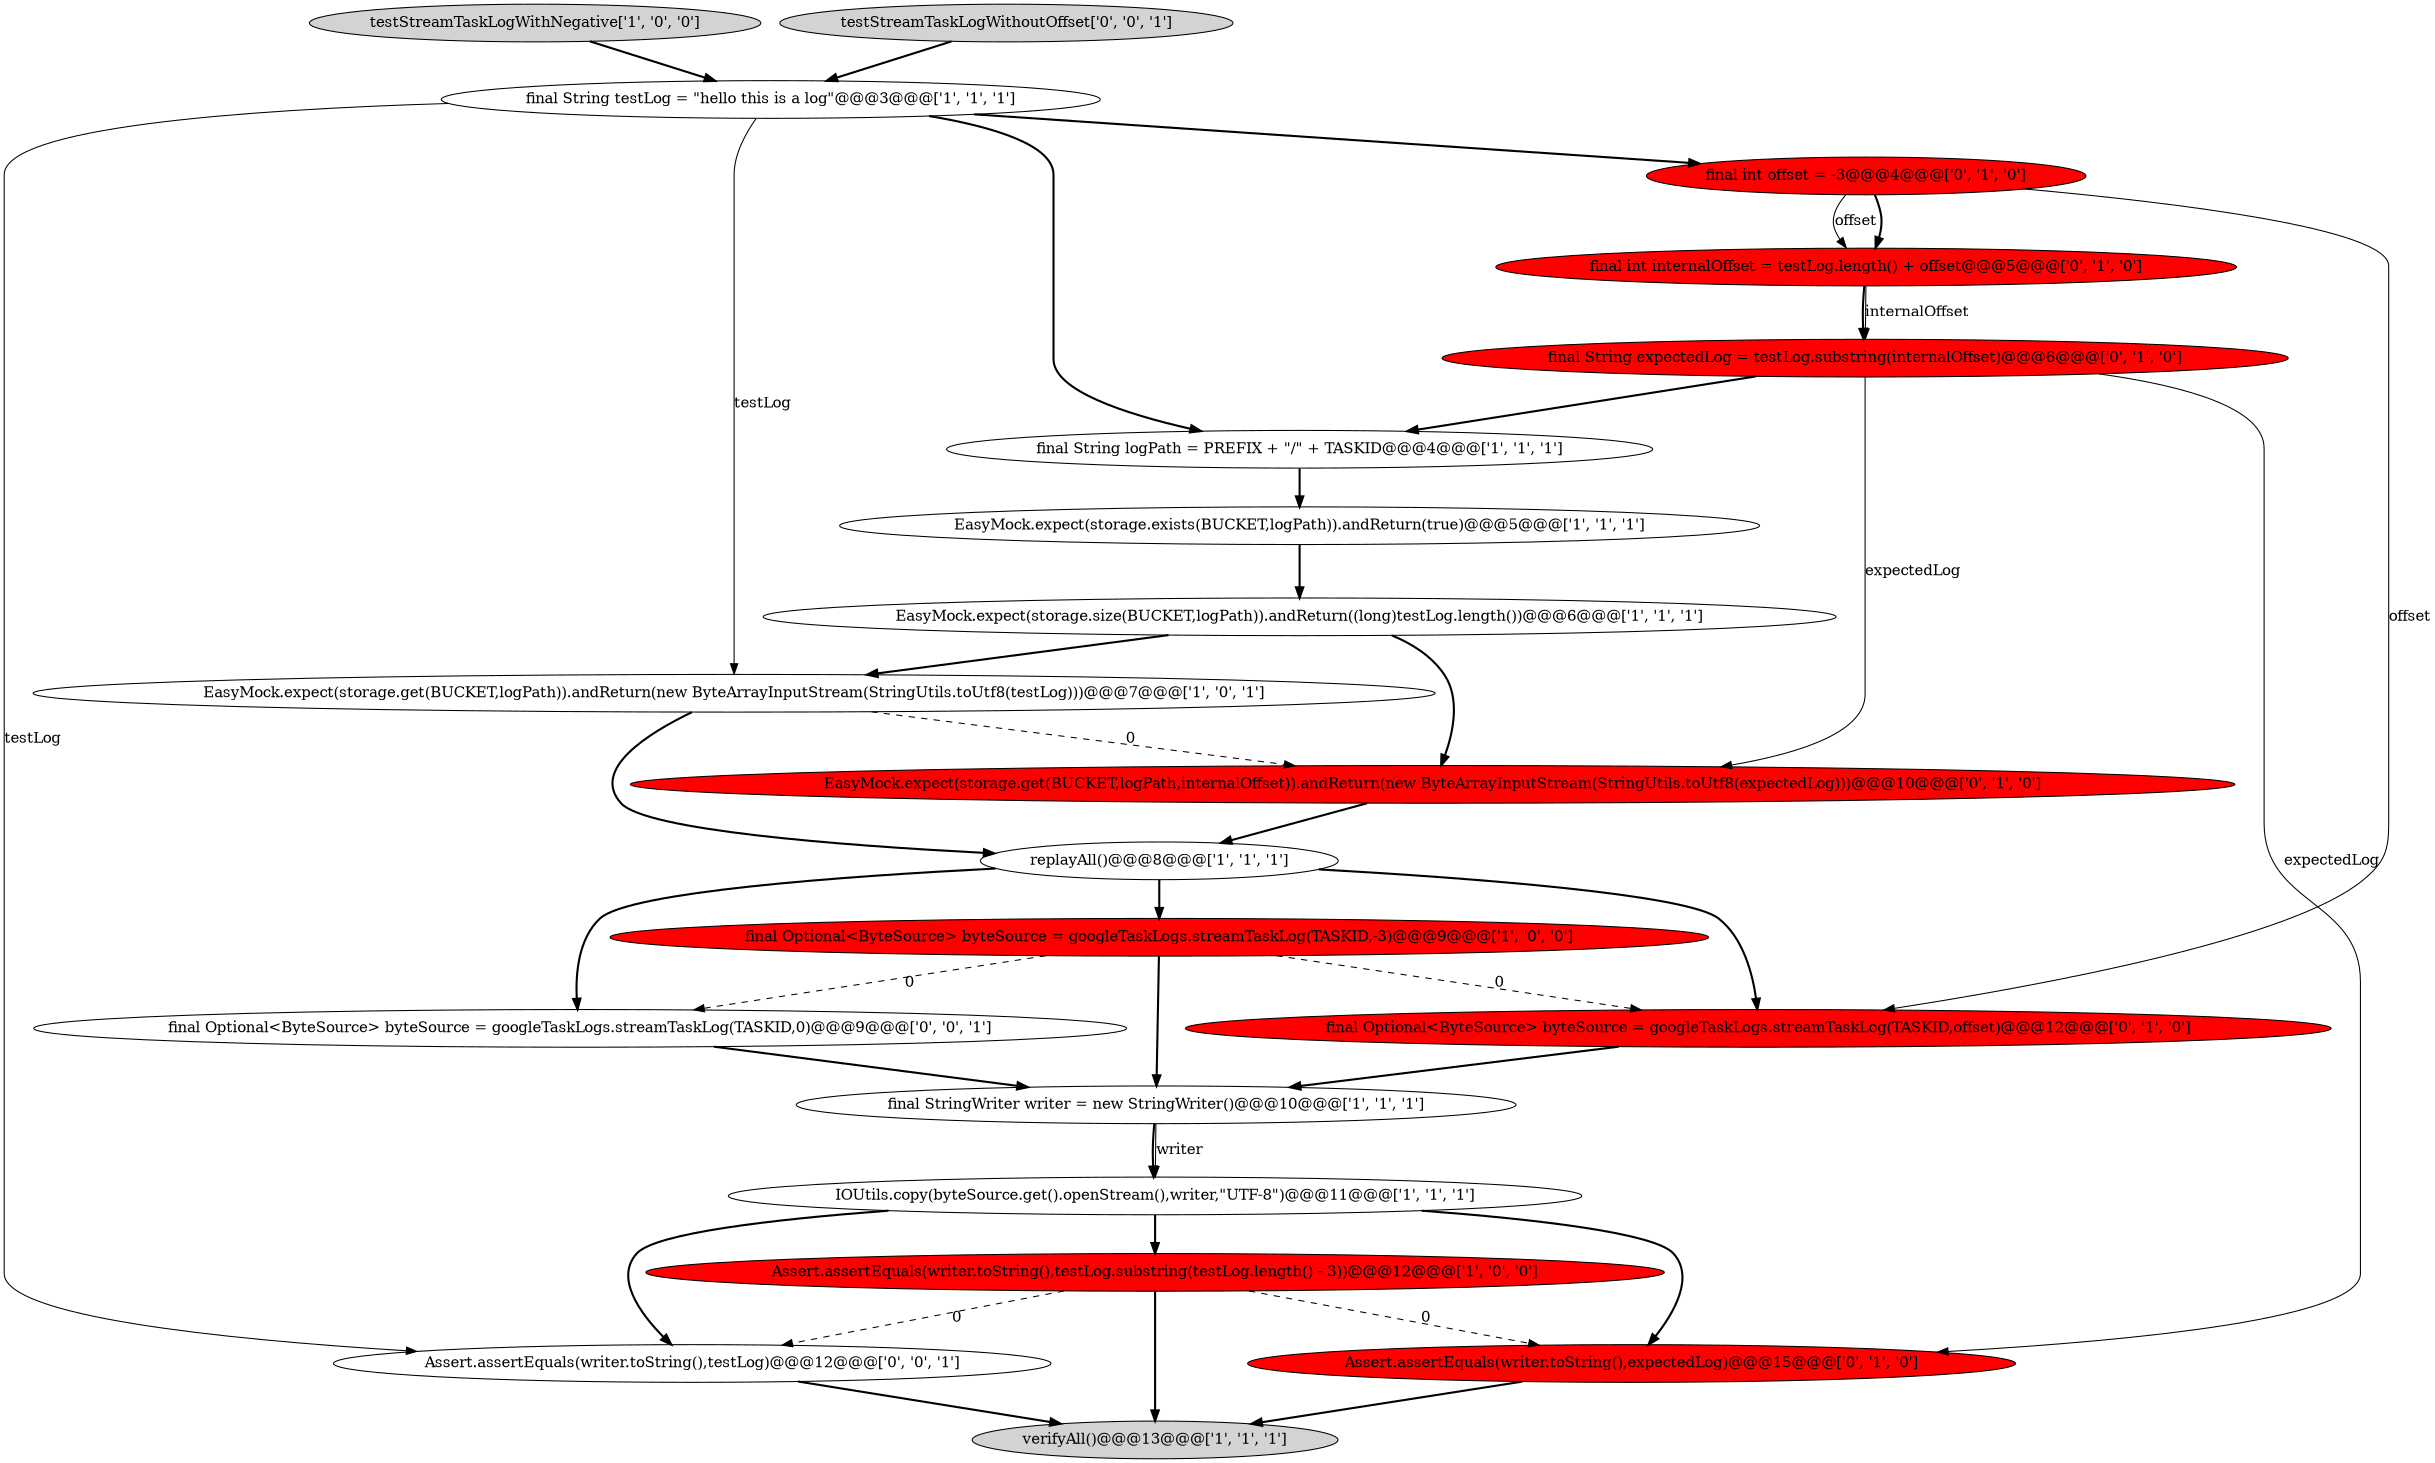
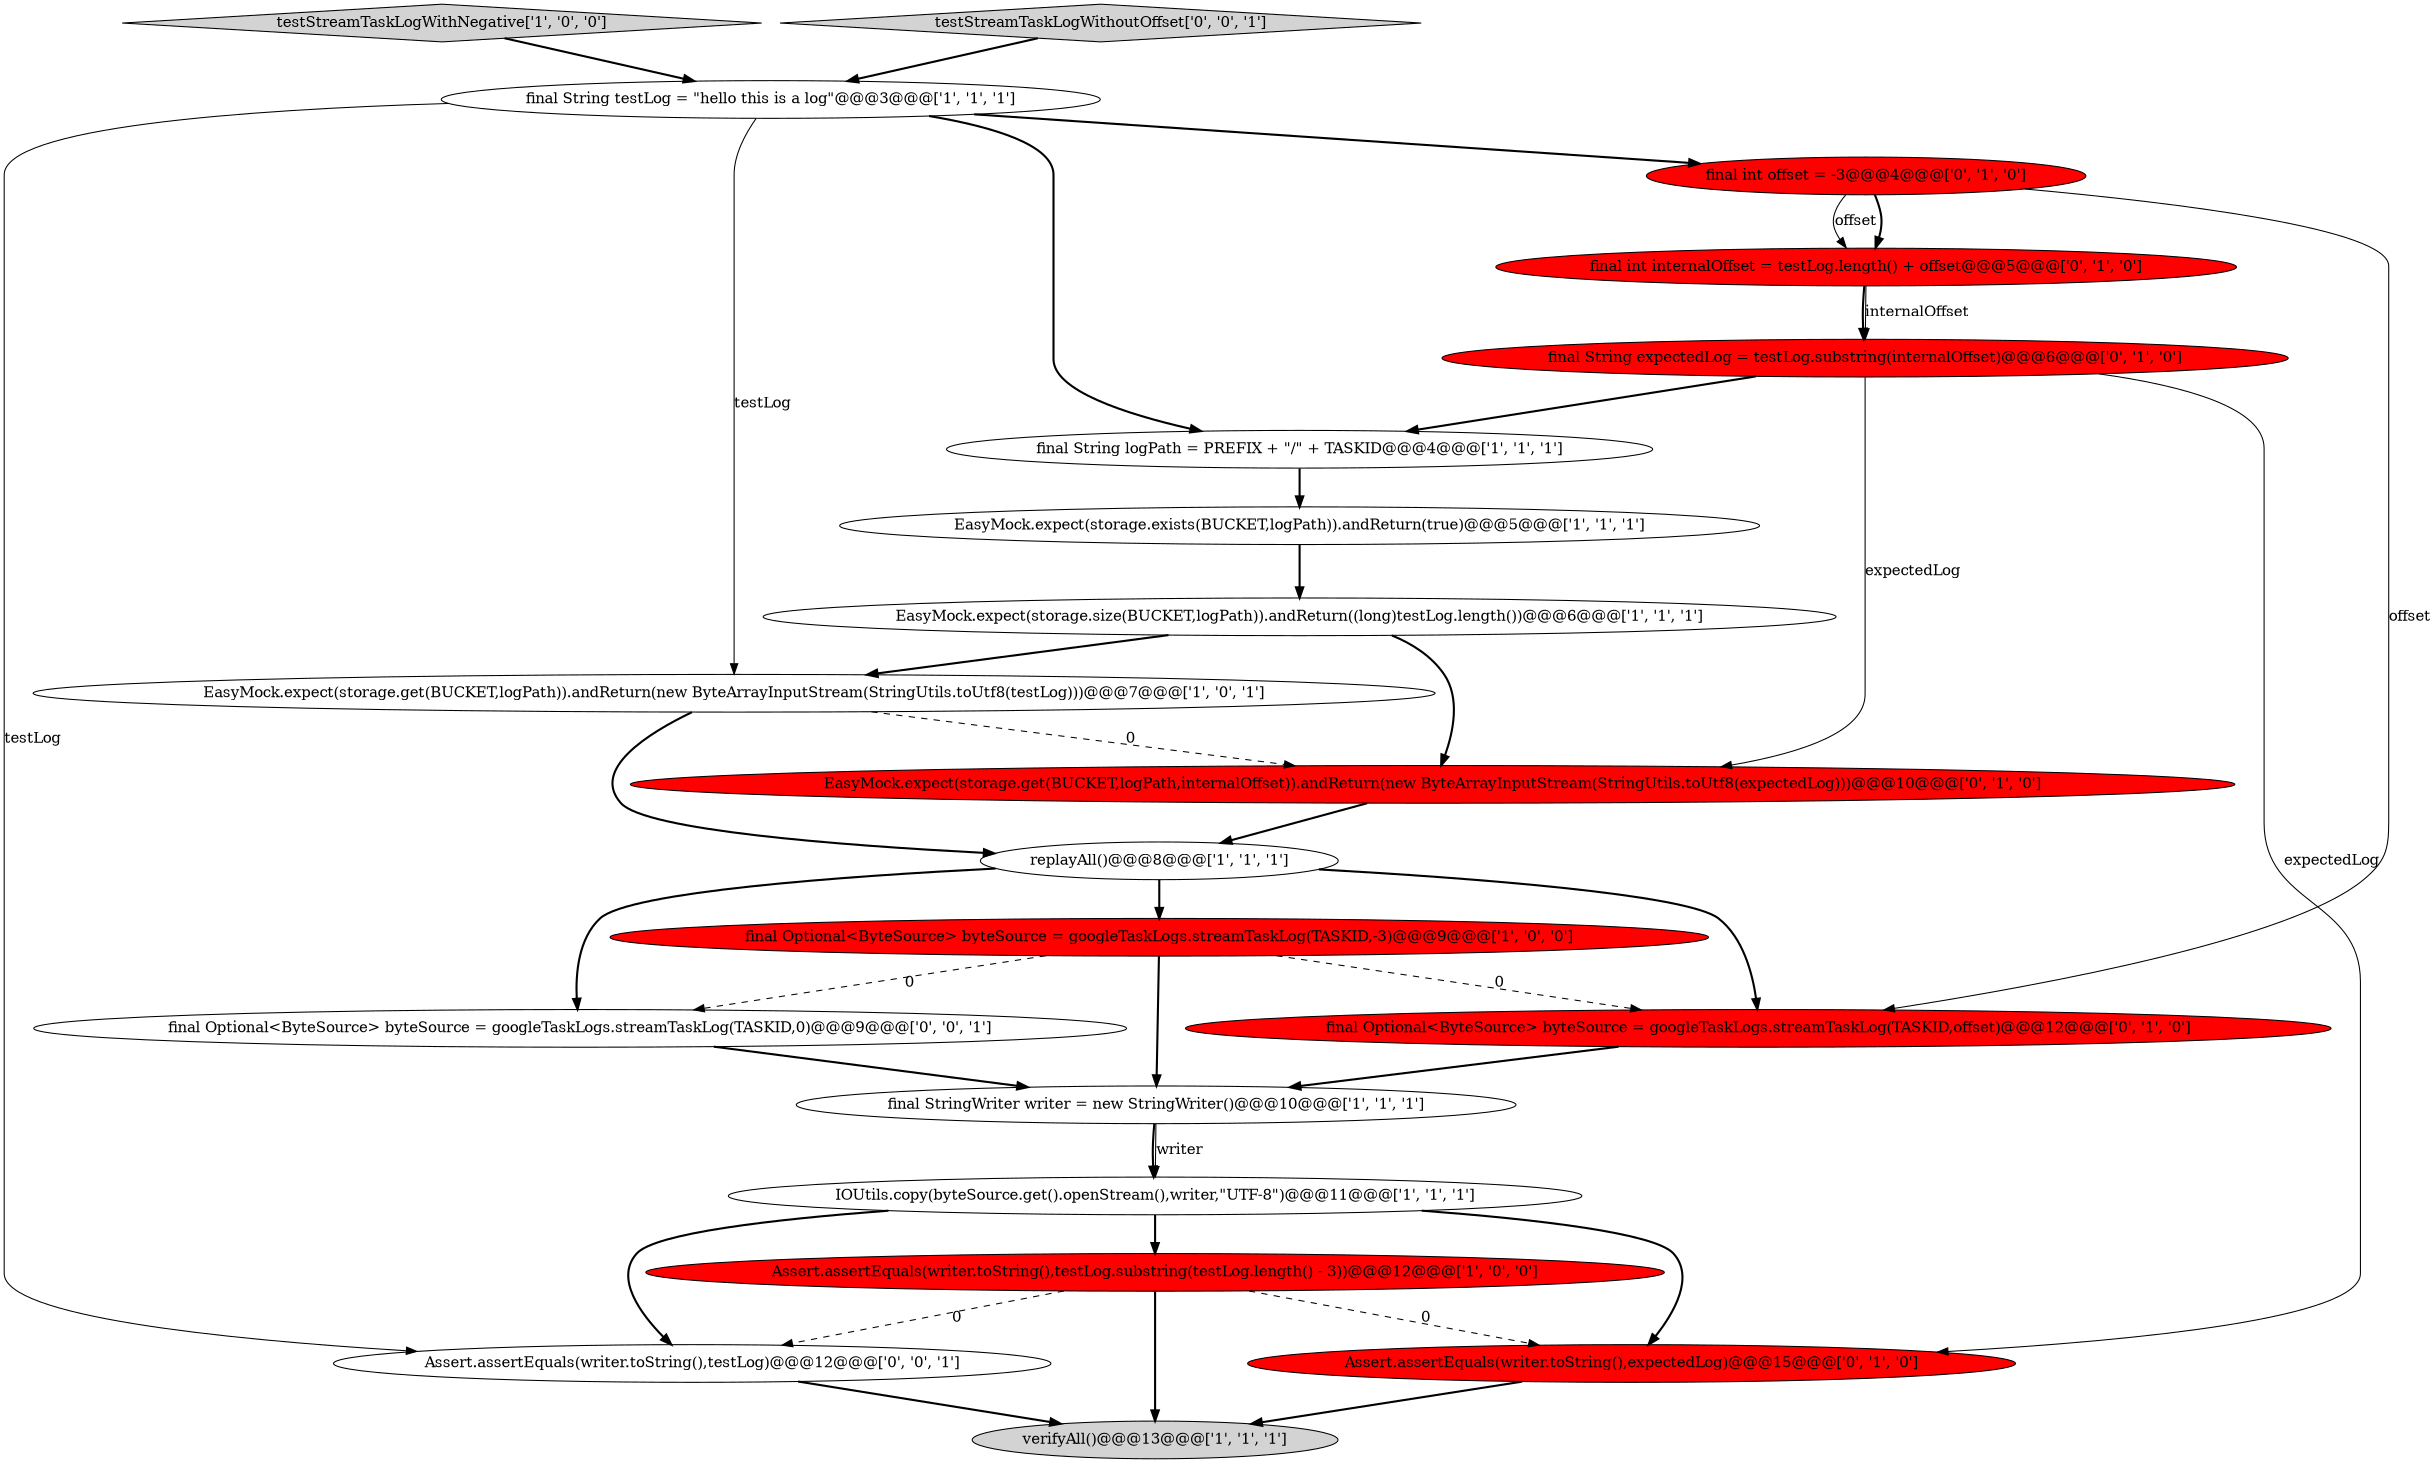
node "testStreamTaskLogWithNegative['1', '0', '0']": shape ellipse -> diamond
node "testStreamTaskLogWithoutOffset['0', '0', '1']": shape ellipse -> diamond
